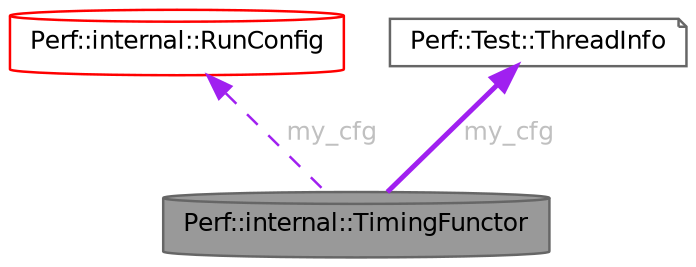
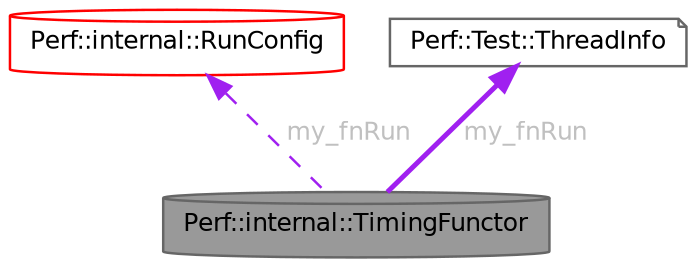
edge "Perf::internal::TimingFunctor" -> "Perf::internal::RunConfig": label " my_cfg" -> " my_fnRun"
edge "Perf::internal::TimingFunctor" -> "Perf::Test::ThreadInfo": label " my_cfg" -> " my_fnRun"
